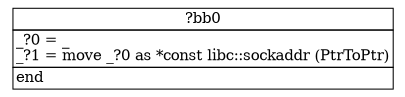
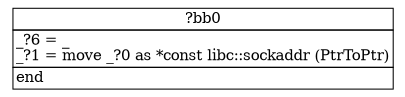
node "?bb0": text "_?0 = _" -> "_?6 = _"
